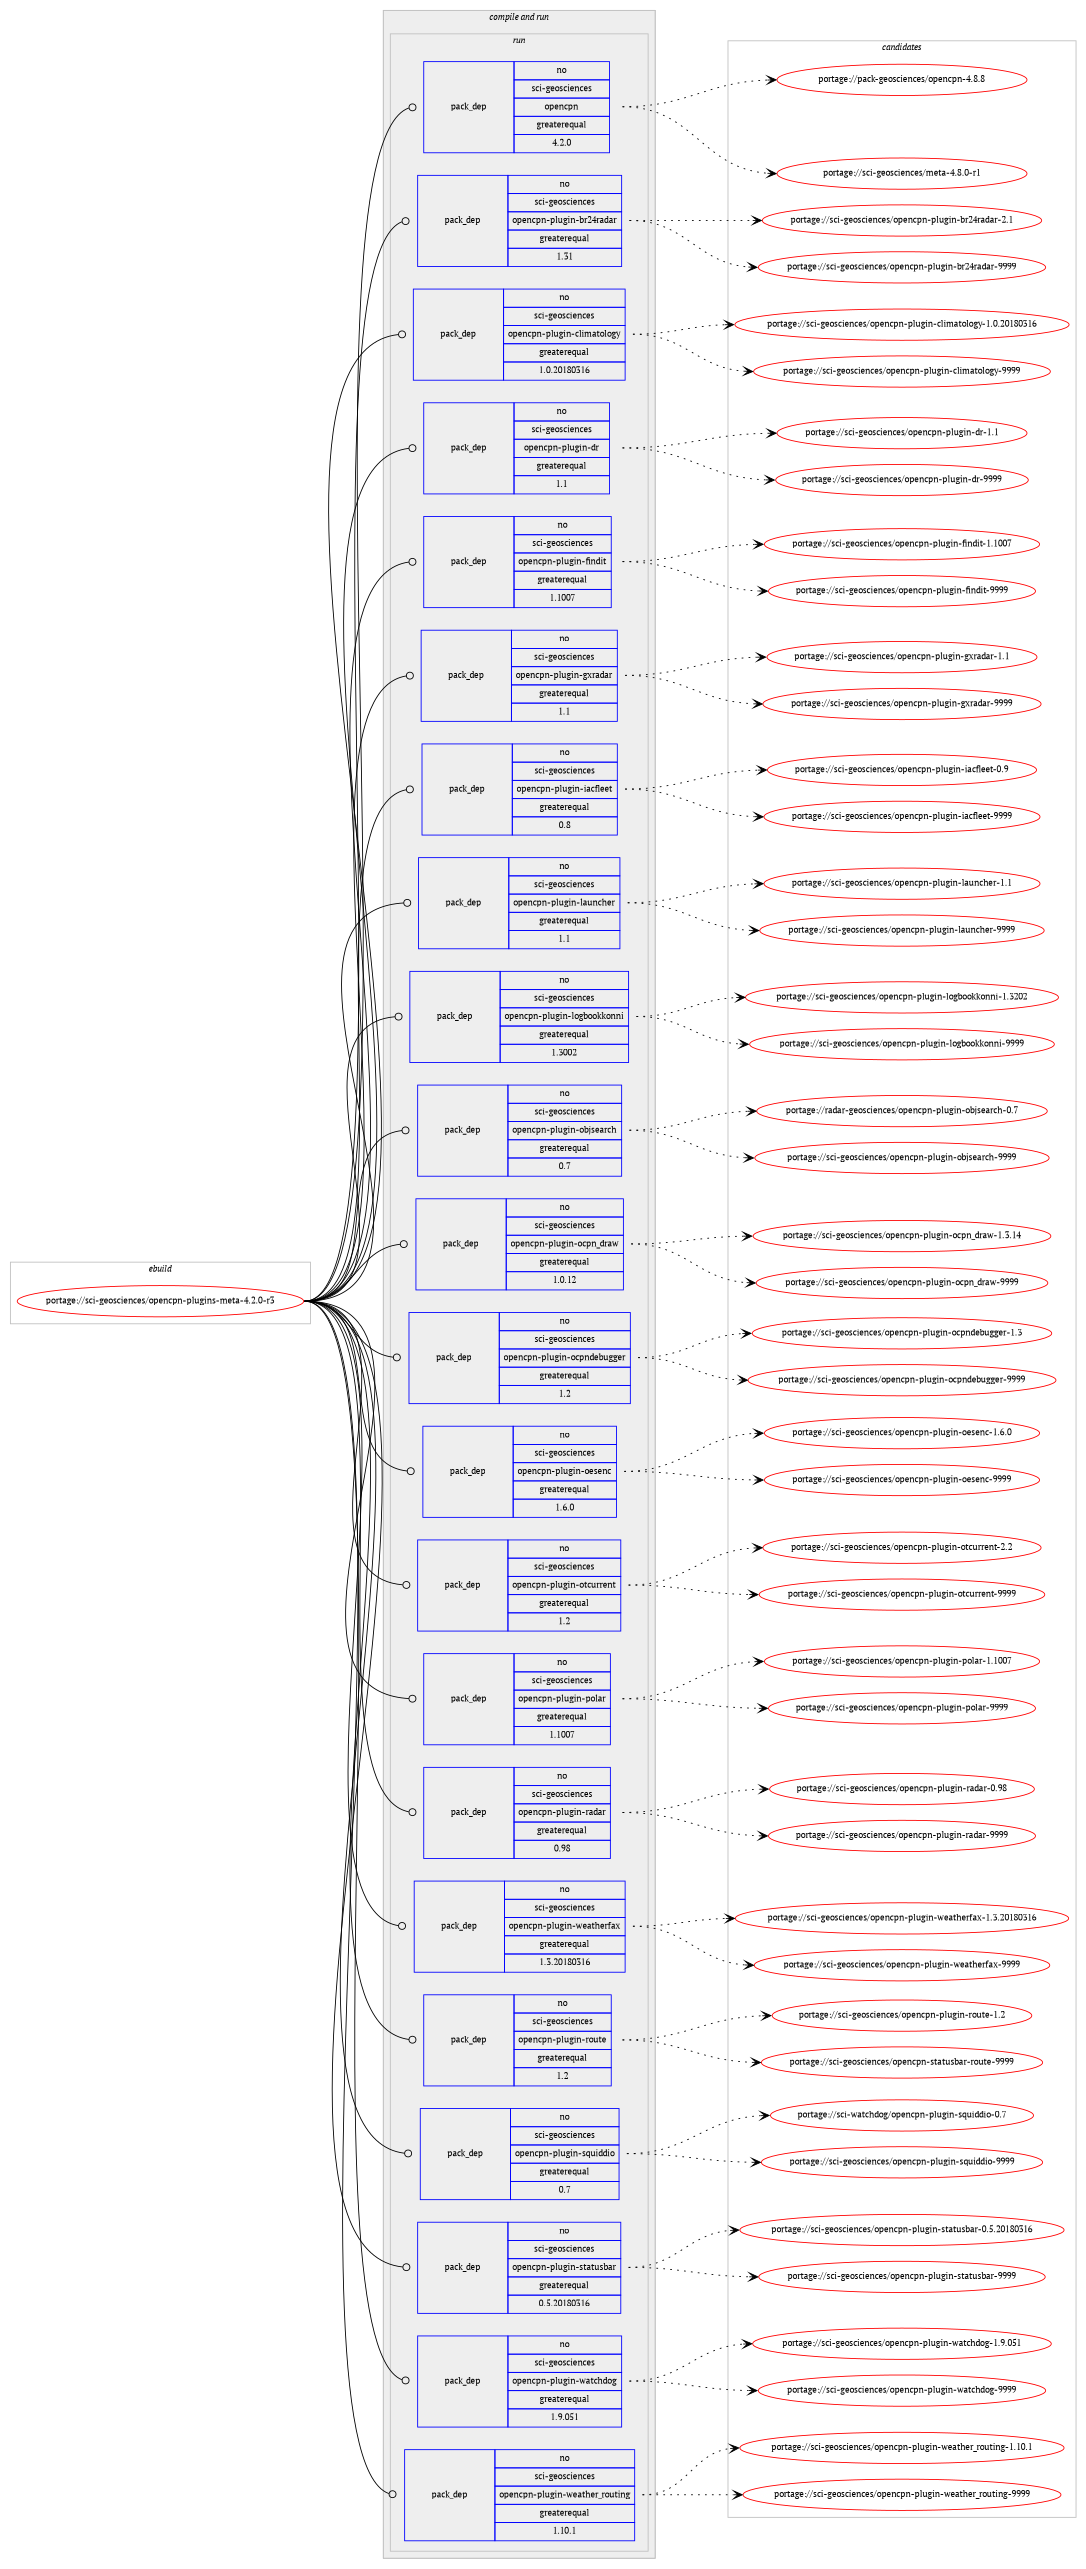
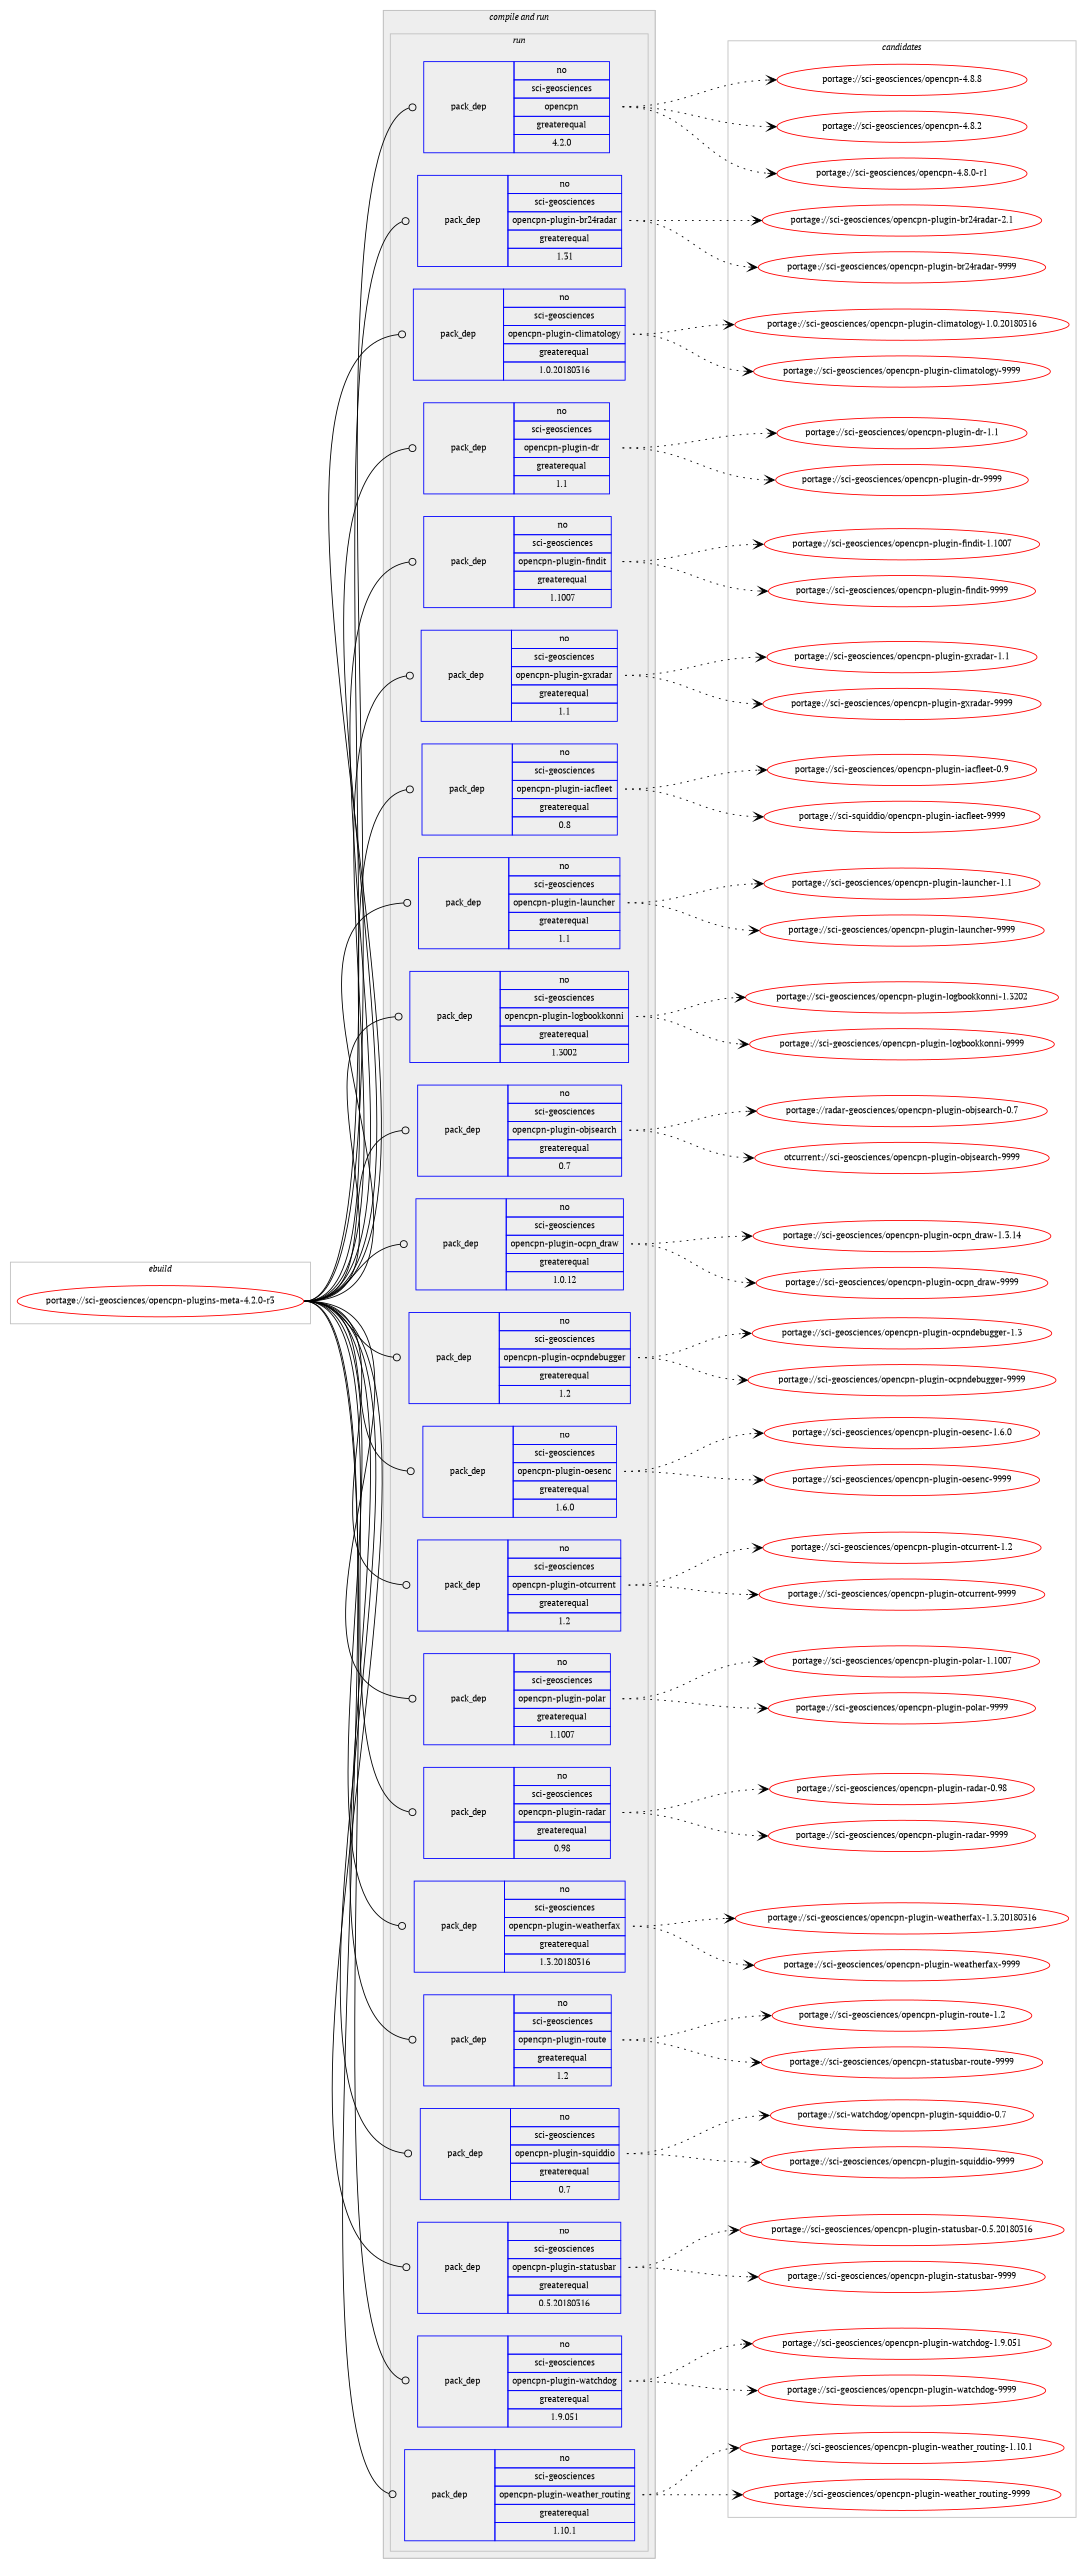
node "portage://pack-geosciences/opencpn-4.8.8": label "portage://pack-geosciences/opencpn-4.8.8" -> "portage://sci-geosciences/opencpn-4.8.8"
node "portage://sci-geosciences/opencpn-4.8.2": added
node "portage://sci-geosciences/meta-4.8.0-r1": label "portage://sci-geosciences/meta-4.8.0-r1" -> "portage://sci-geosciences/opencpn-4.8.0-r1"
node "portage://sci-geosciences/opencpn-plugin-iacfleet-9999": label "portage://sci-geosciences/opencpn-plugin-iacfleet-9999" -> "portage://sci-squiddio/opencpn-plugin-iacfleet-9999"
node "portage://sci-geosciences/opencpn-plugin-objsearch-9999": label "portage://sci-geosciences/opencpn-plugin-objsearch-9999" -> "otcurrent://sci-geosciences/opencpn-plugin-objsearch-9999"
node "portage://sci-geosciences/opencpn-plugin-otcurrent-2.2": label "portage://sci-geosciences/opencpn-plugin-otcurrent-2.2" -> "portage://sci-geosciences/opencpn-plugin-otcurrent-1.2"
